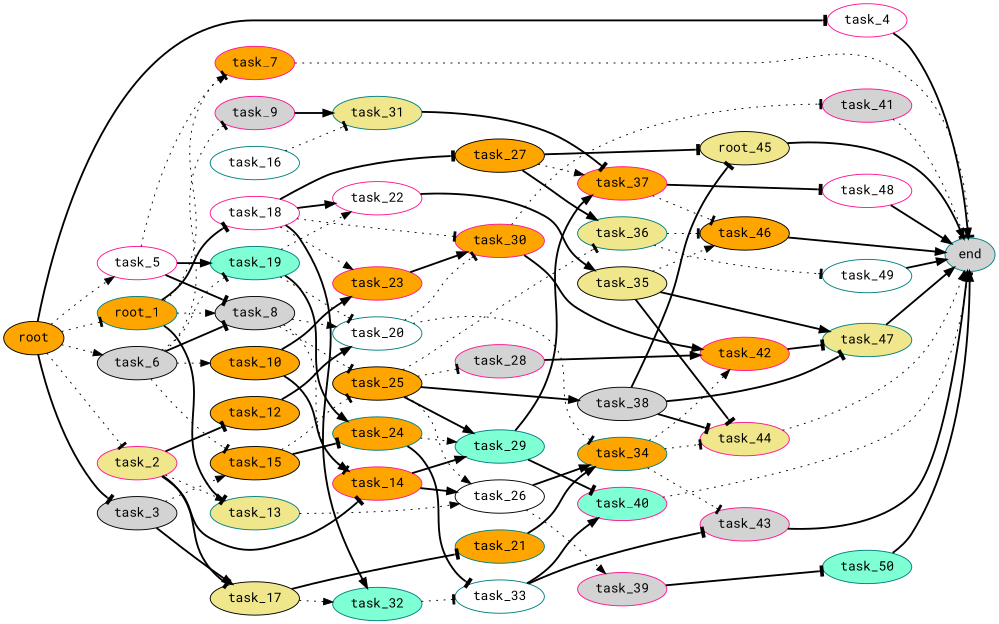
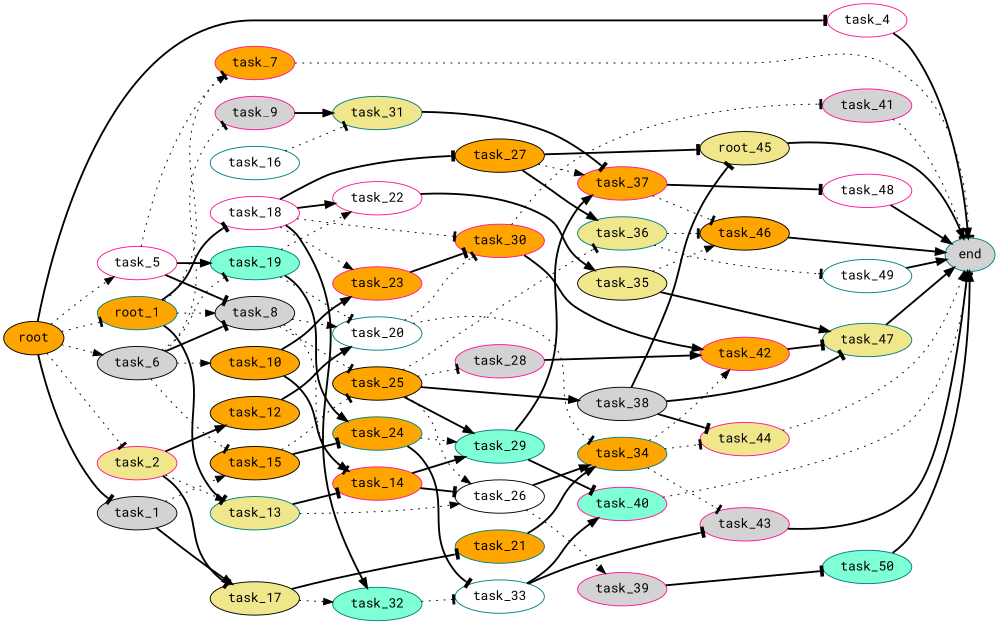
edge "task_23" -> "task_30": arrowhead normal -> tee
edge "task_35" -> "task_44": removed
edge "task_2" -> "task_12": arrowhead tee -> normal
edge "task_14" -> "task_26": arrowhead normal -> tee
node "task_3": label "task_3" -> "task_1"
edge "task_2" -> "task_14": now "task_13" -> "task_14"
